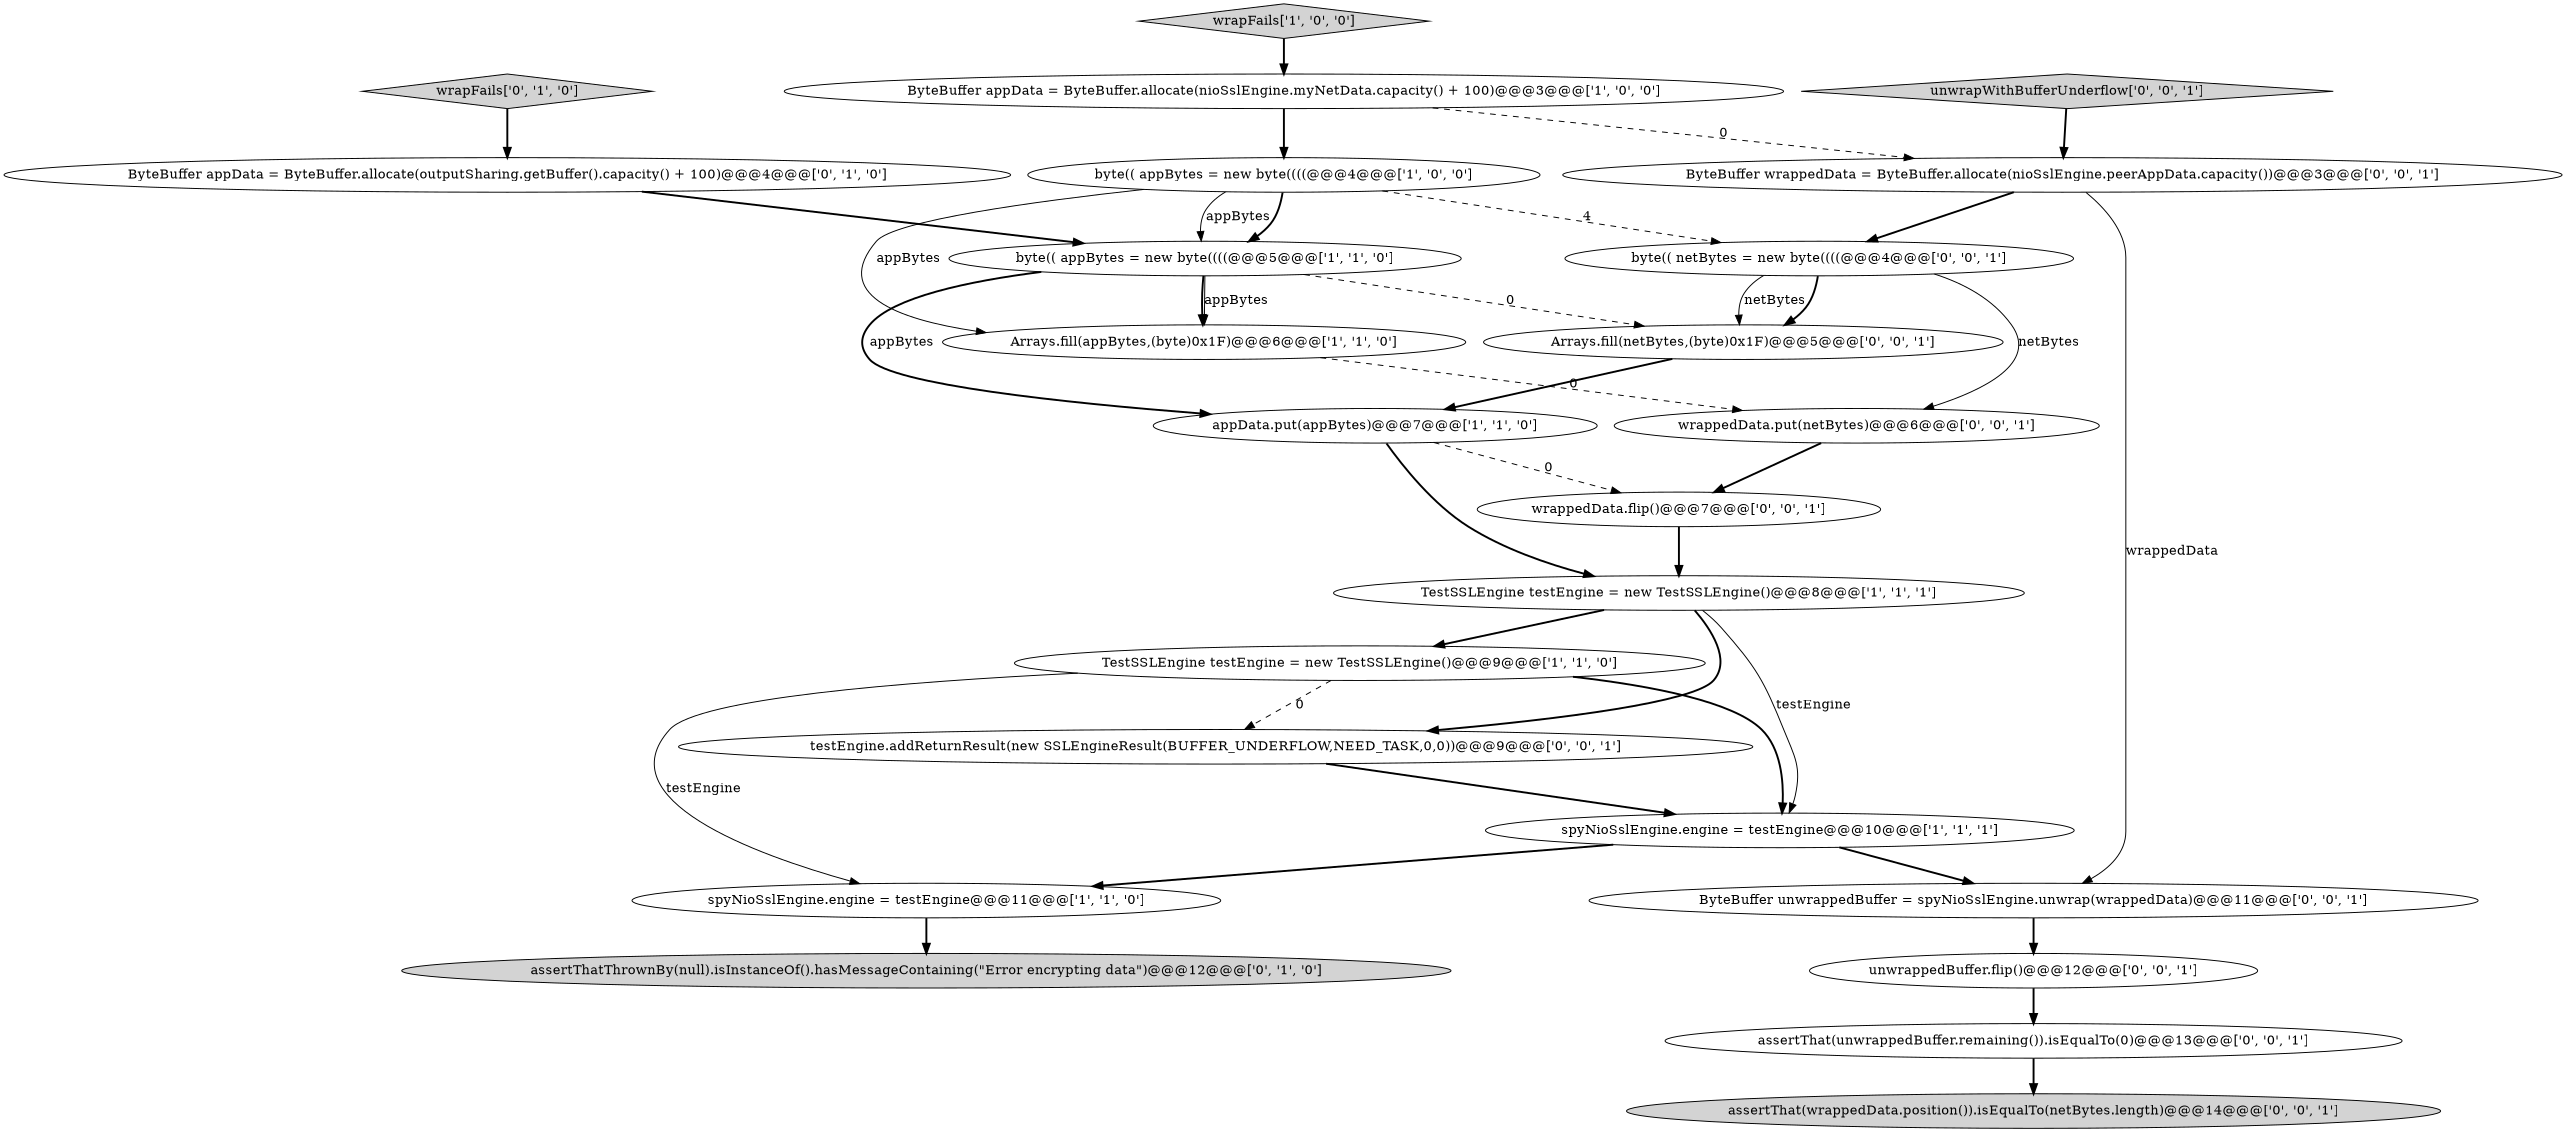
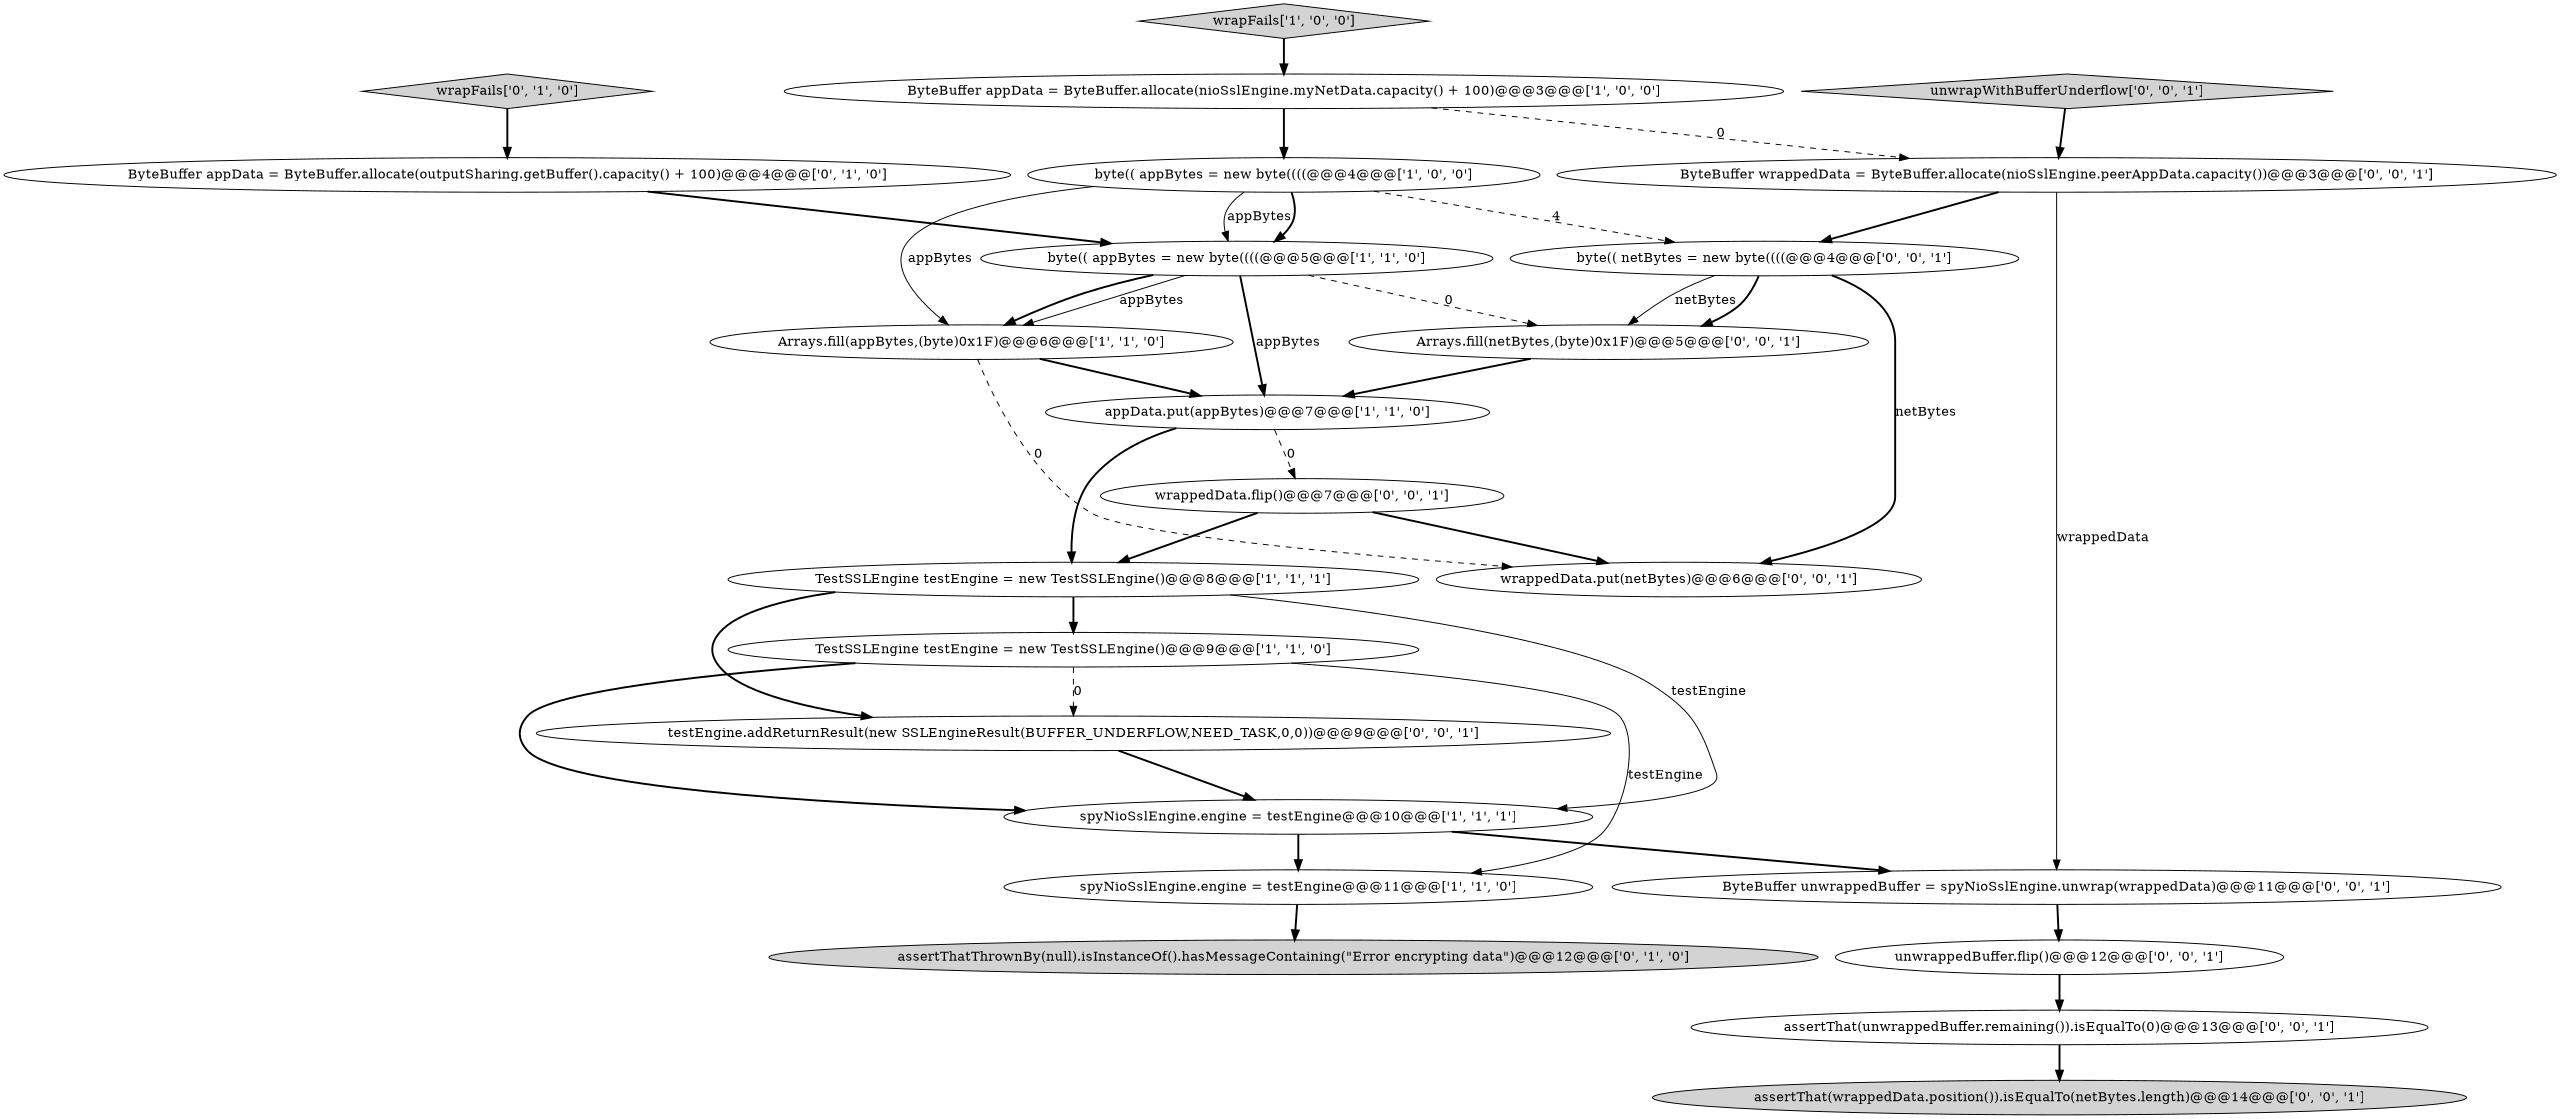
edge "byte(( netBytes = new byte((((@@@4@@@['0', '0', '1']" -> "wrappedData.put(netBytes)@@@6@@@['0', '0', '1']": style solid -> bold
edge "Arrays.fill(appBytes,(byte)0x1F)@@@6@@@['1', '1', '0']" -> "appData.put(appBytes)@@@7@@@['1', '1', '0']": added
edge "wrappedData.put(netBytes)@@@6@@@['0', '0', '1']" -> "wrappedData.flip()@@@7@@@['0', '0', '1']": reversed
